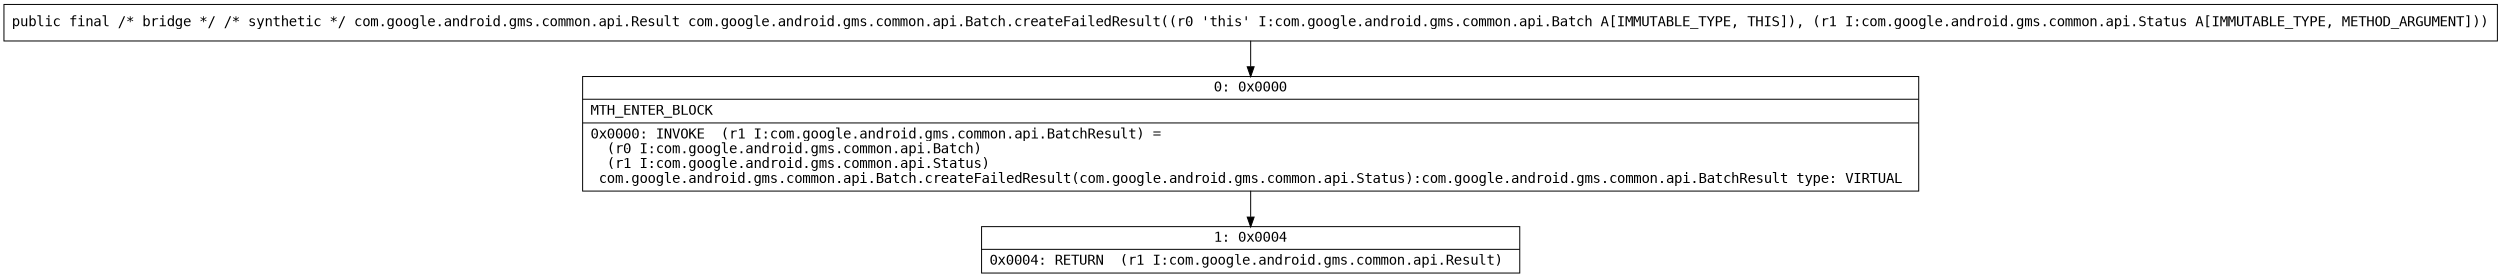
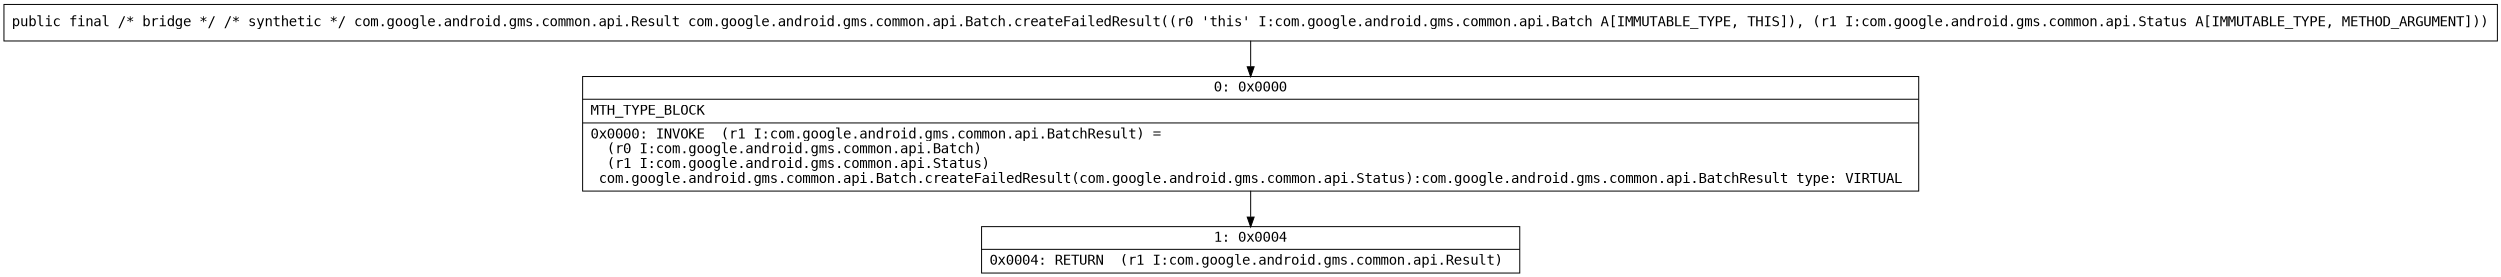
node "0: 0x0000": text "MTH_ENTER_BLOCK" -> "MTH_TYPE_BLOCK"
